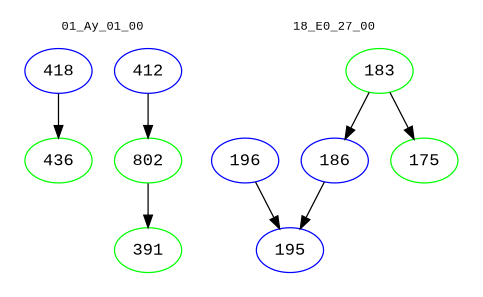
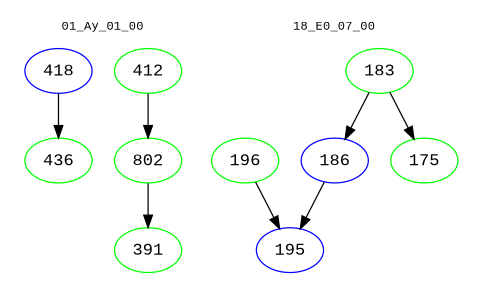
cluster "18_E0_27_00": label "18_E0_27_00" -> "18_E0_07_00"
node "412": color blue -> green
node "196": color blue -> green
